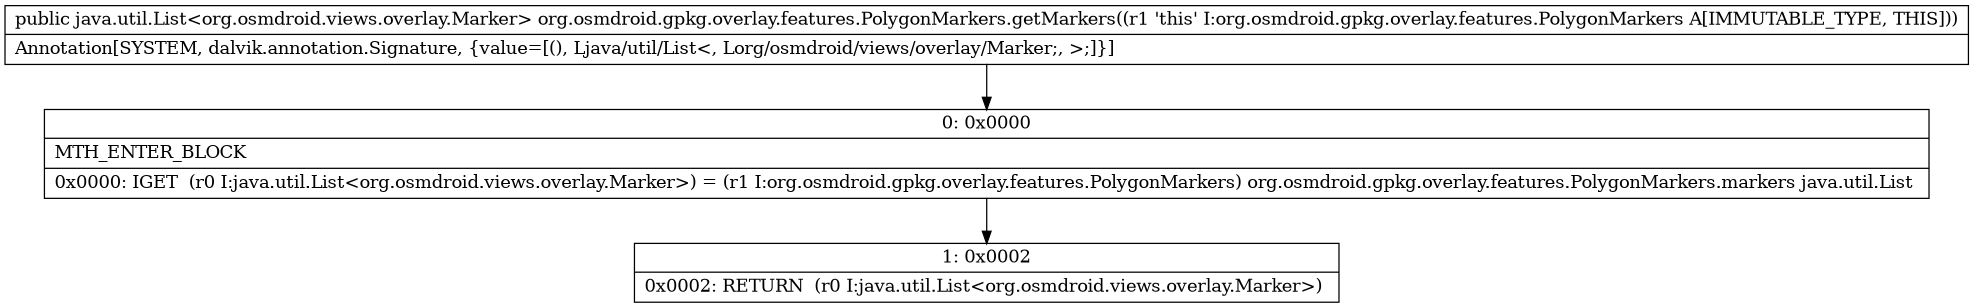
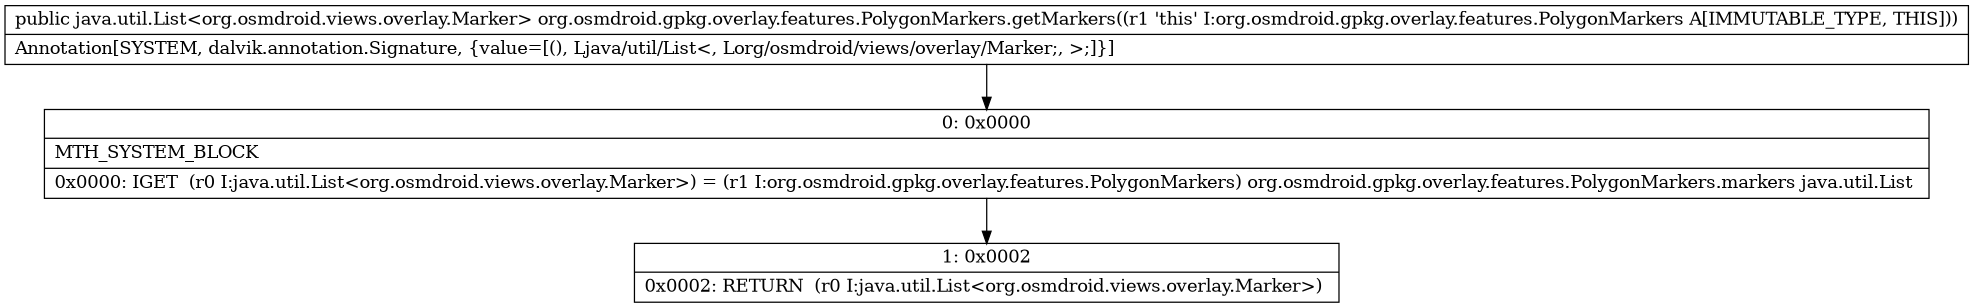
node "0: 0x0000": text "MTH_ENTER_BLOCK" -> "MTH_SYSTEM_BLOCK"
